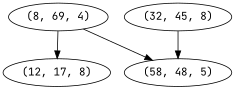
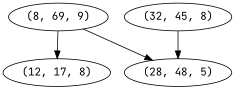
node "(8, 69, 4)": label "(8, 69, 4)" -> "(8, 69, 9)"
node "(58, 48, 5)": label "(58, 48, 5)" -> "(28, 48, 5)"
